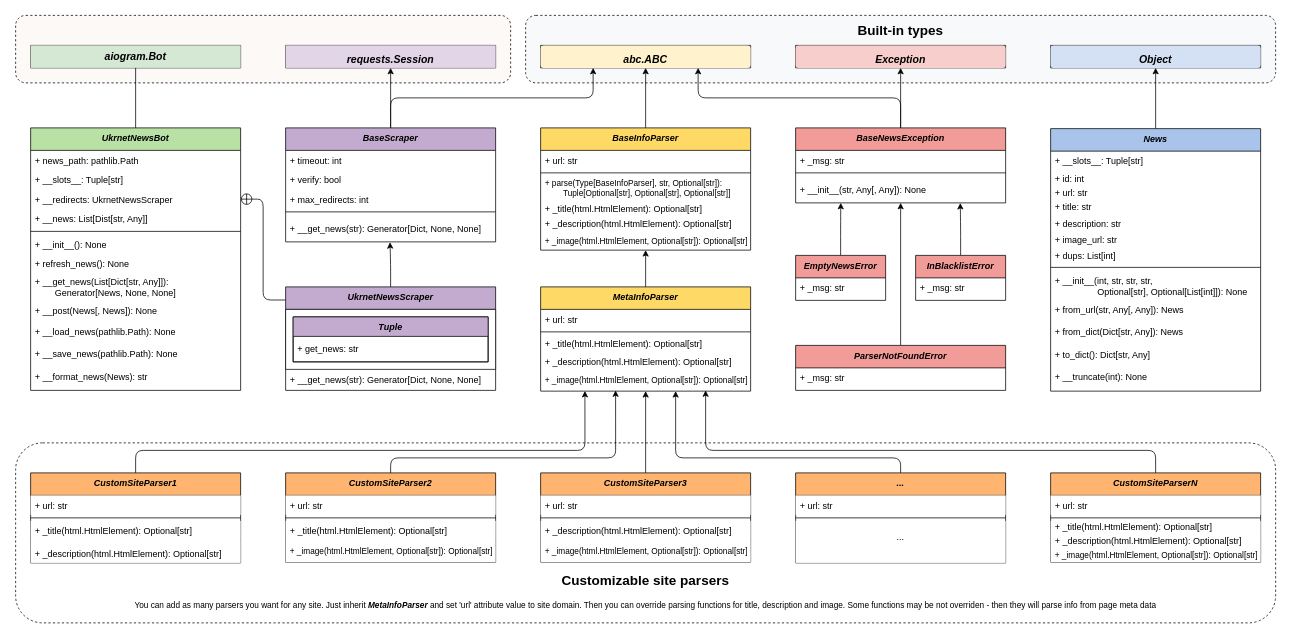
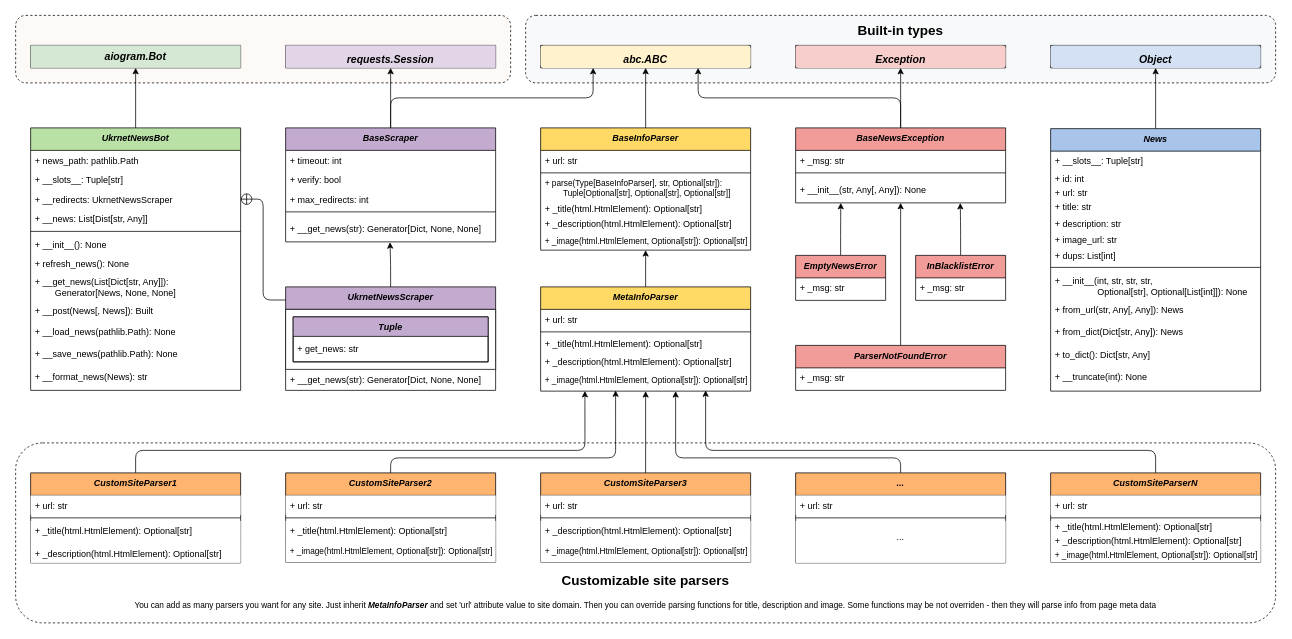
edge "aiogram.Bot" -- "UkrnetNewsBot": arrowhead none -> classic
node "+ __post(News[, News]): None": label "+ __post(News[, News]): None" -> "+ __post(News[, News]): Built"
